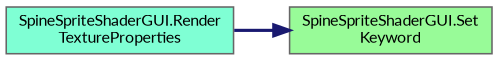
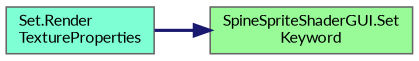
node "SpineSpriteShaderGUI.Render TextureProperties": label "SpineSpriteShaderGUI.Render TextureProperties" -> "Set.Render TextureProperties"
